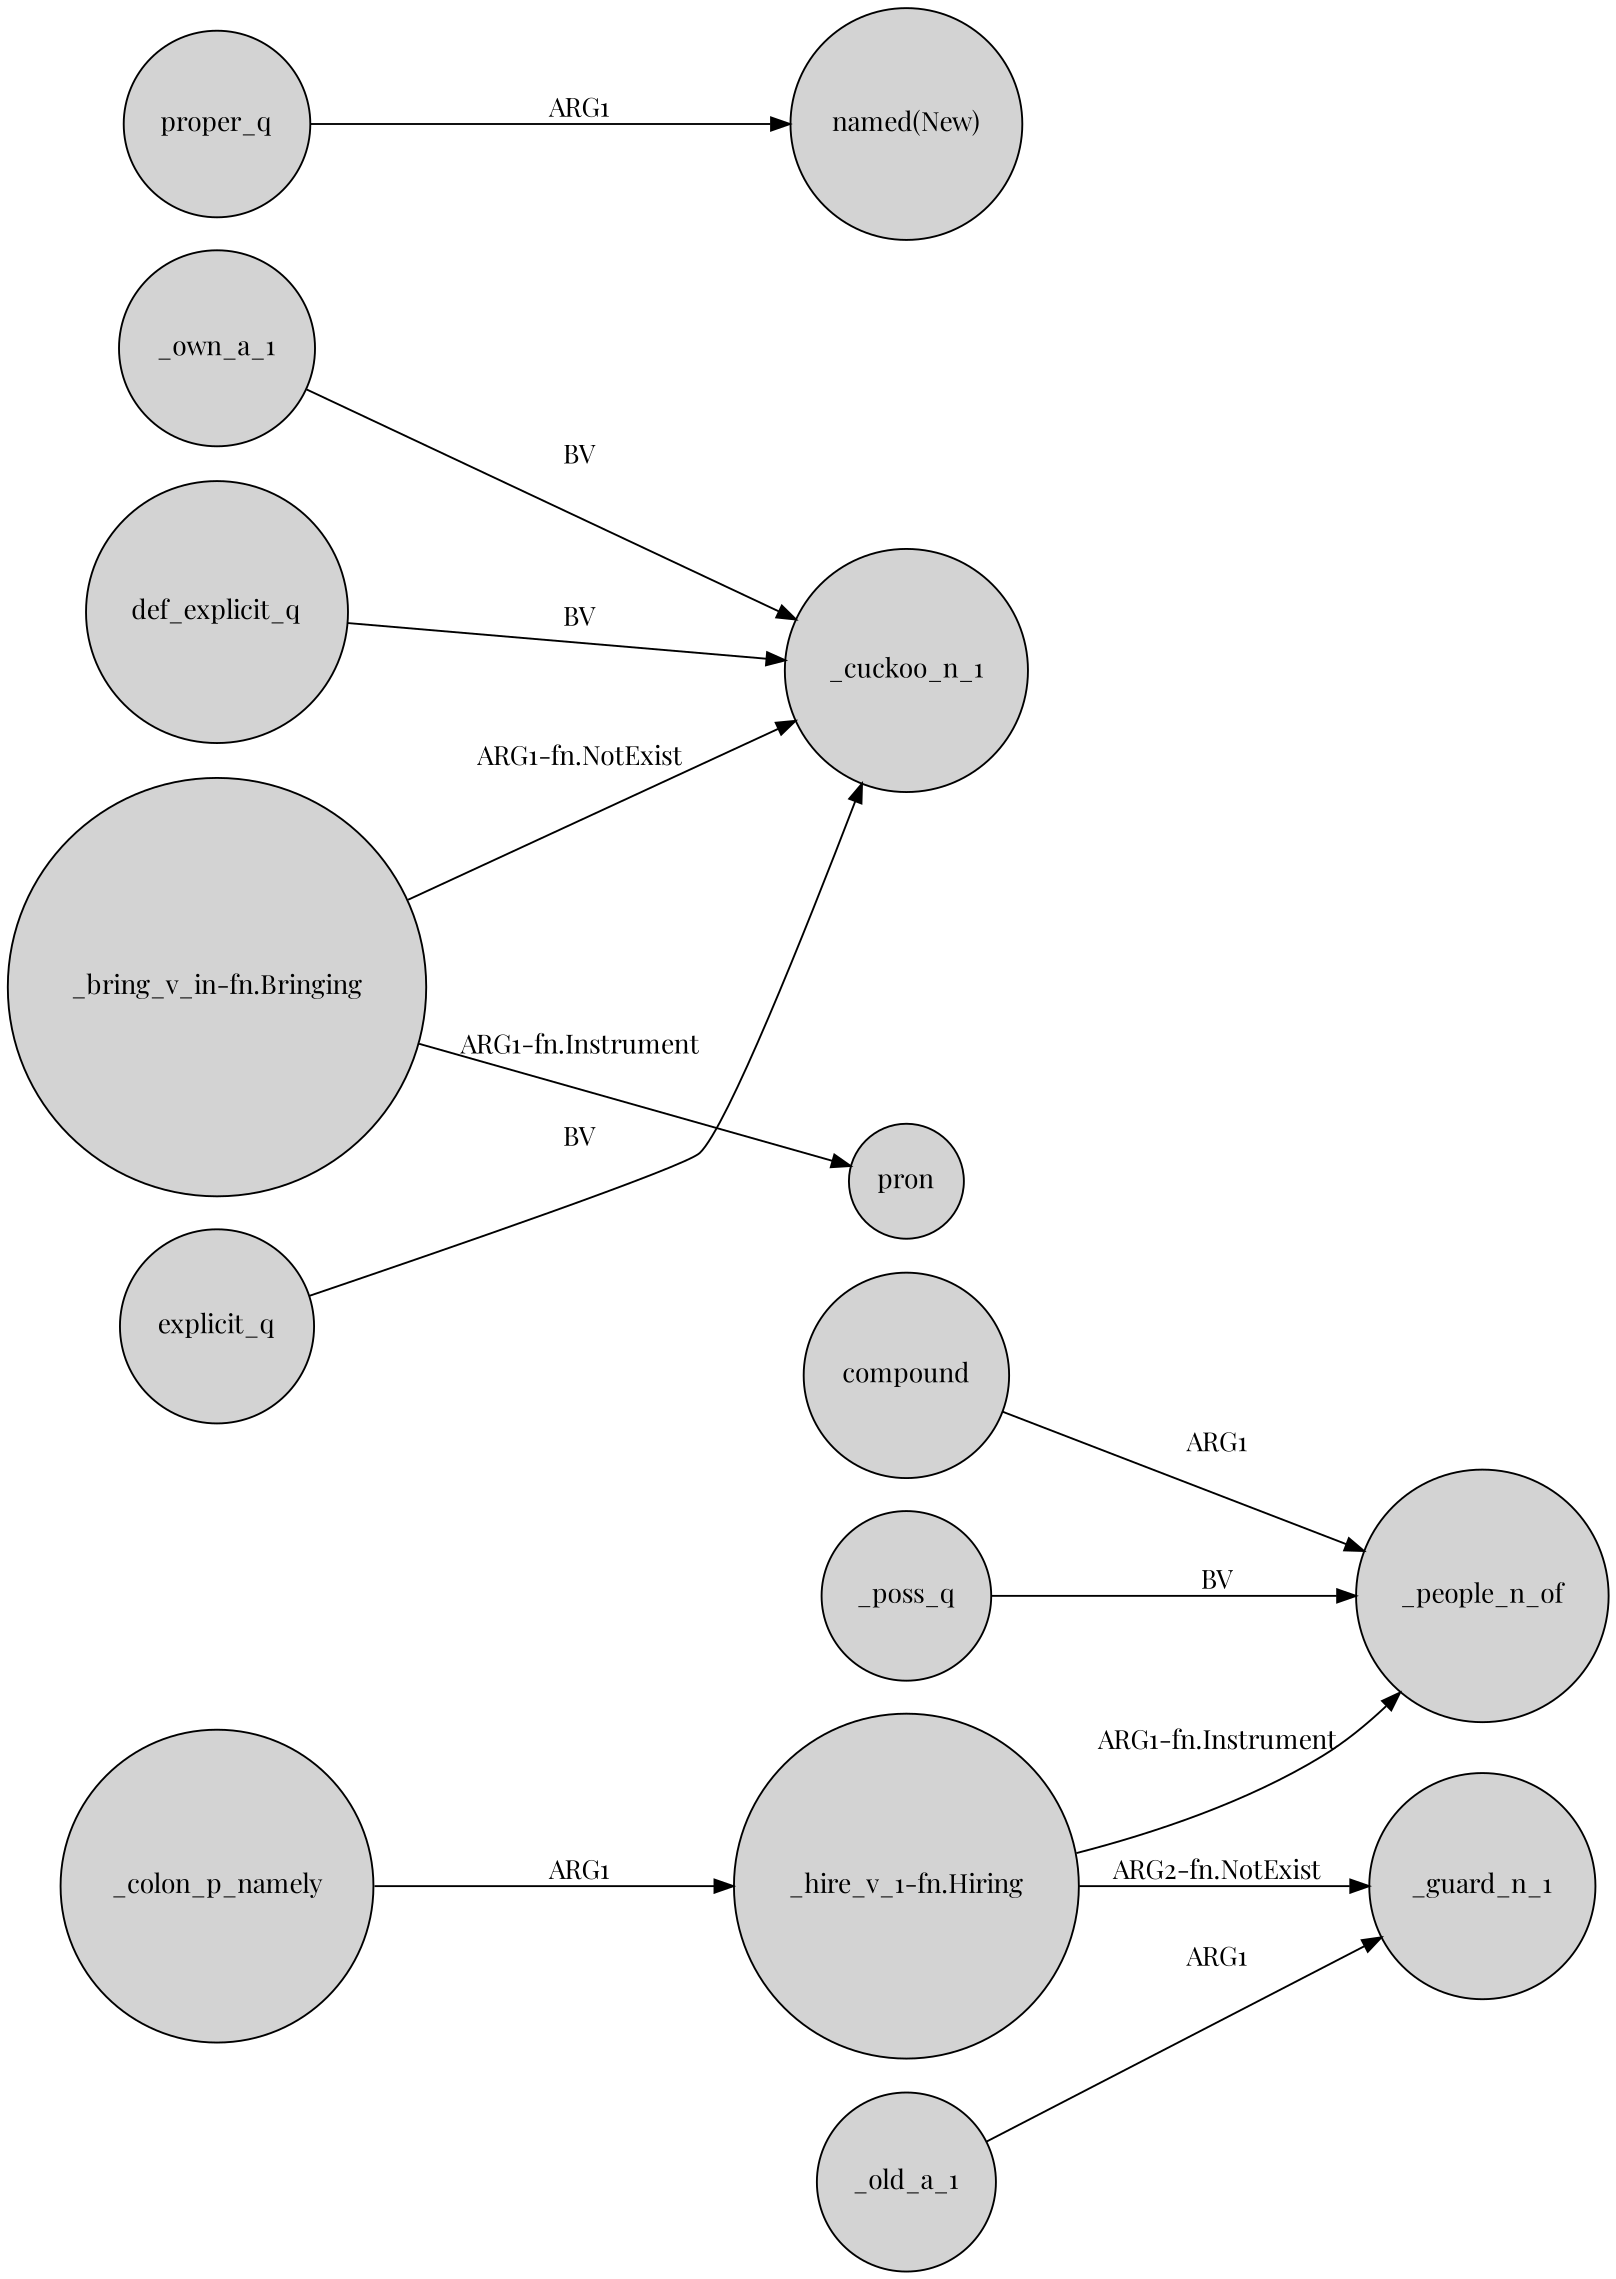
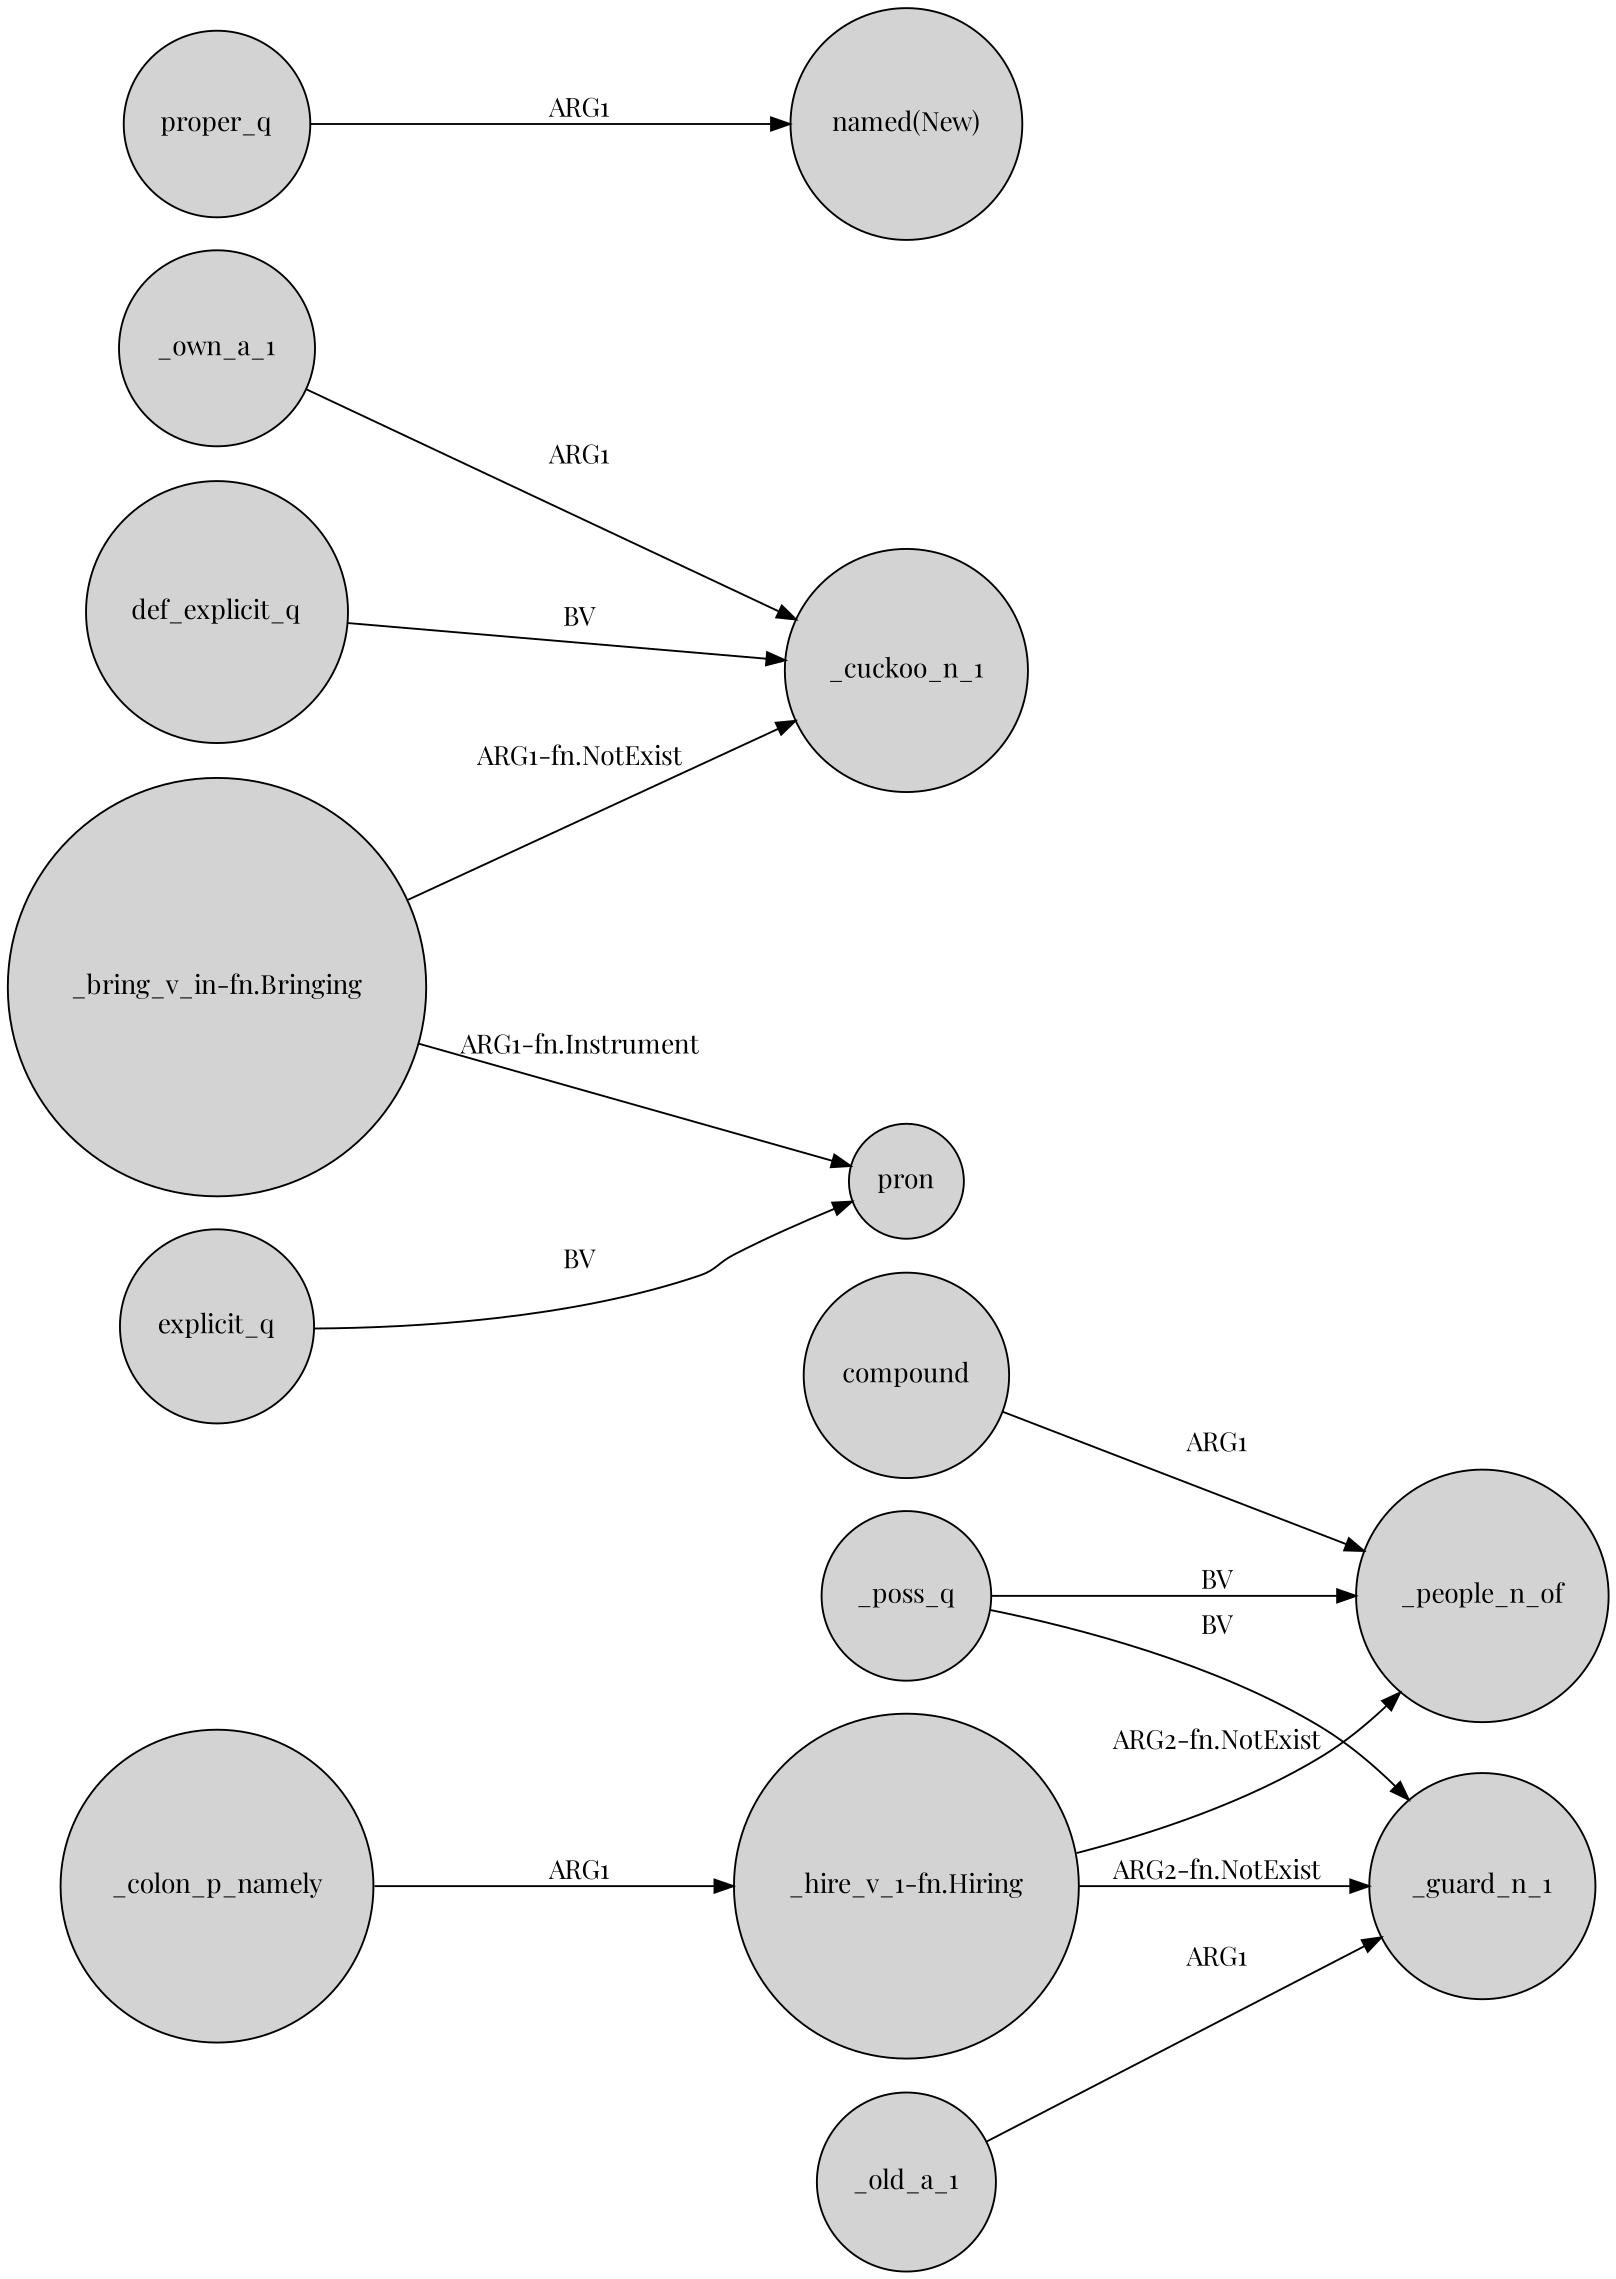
edge "_own_a_1" -> "_cuckoo_n_1": label "BV" -> "ARG1"
edge "explicit_q" -> "_cuckoo_n_1": now "explicit_q" -> "pron"
edge "_poss_q" -> "_guard_n_1": added, label "BV"
edge "_hire_v_1-fn.Hiring" -> "_people_n_of": label "ARG1-fn.Instrument" -> "ARG2-fn.NotExist"
